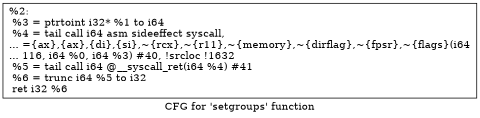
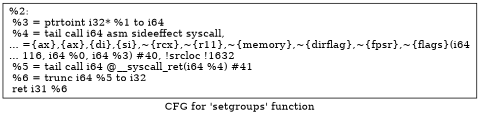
node "%2:": text "ret i32 %6" -> "ret i31 %6"
